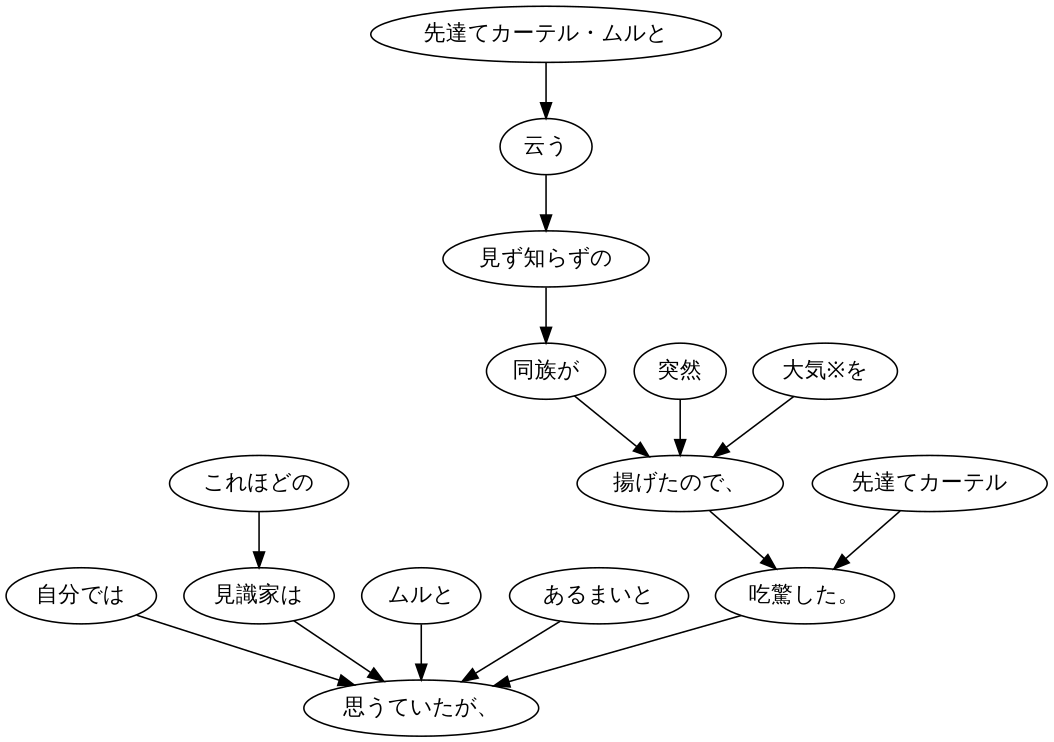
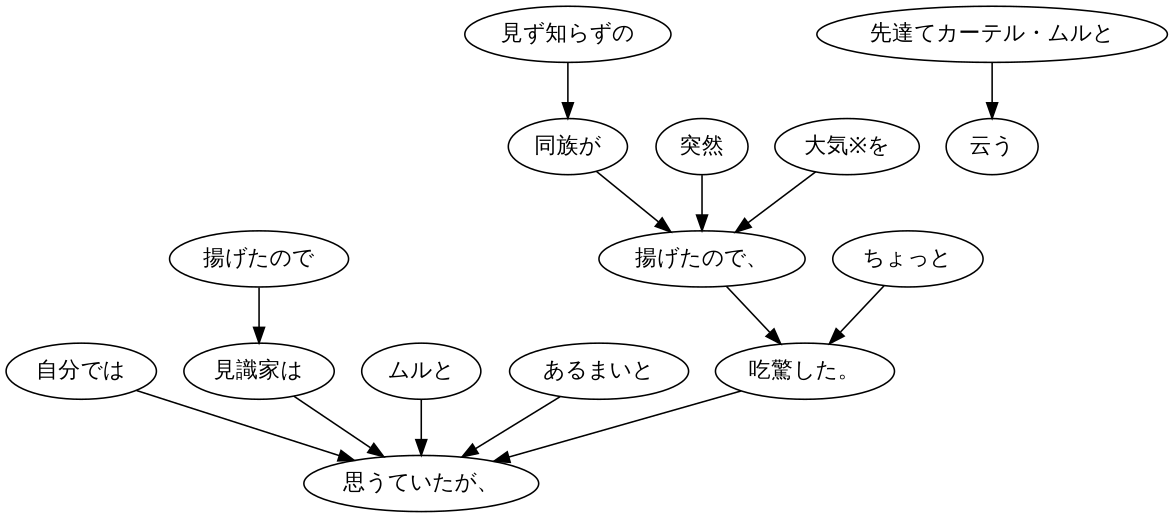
edge "云う" -> "見ず知らずの": removed
node "これほどの": label "これほどの" -> "揚げたので"
node "先達てカーテル": label "先達てカーテル" -> "ちょっと"
